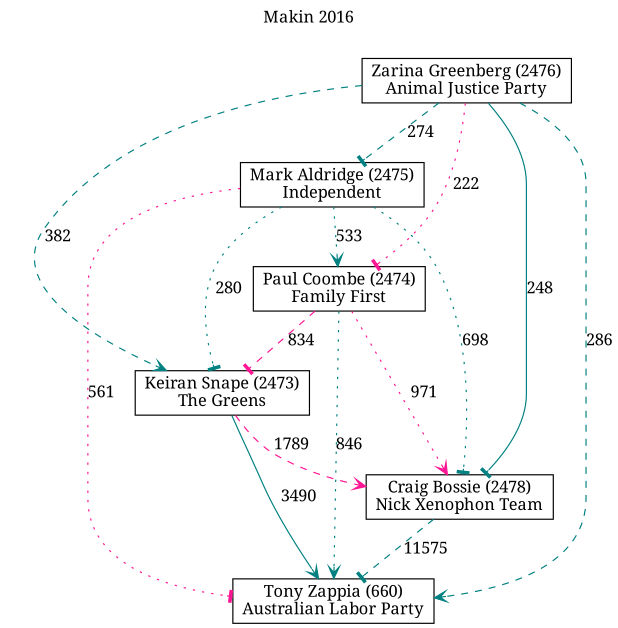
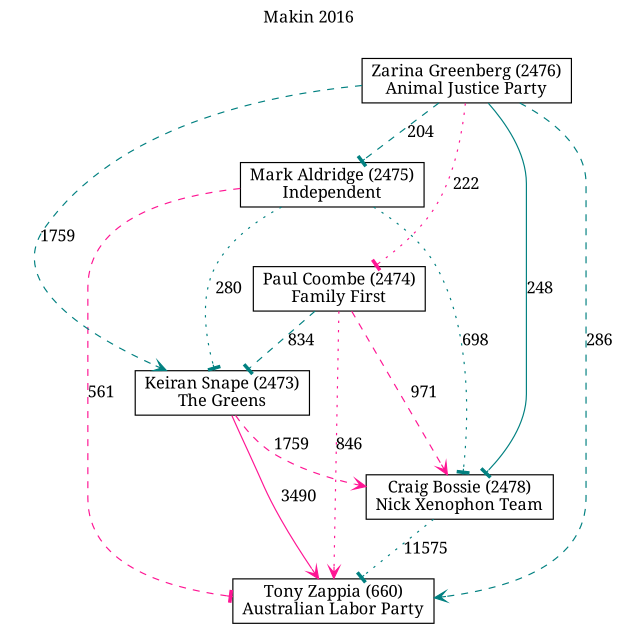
edge "Zarina Greenberg (2476) Animal Justice Party" -> "Mark Aldridge (2475) Independent": label "274" -> "204"
edge "Mark Aldridge (2475) Independent" -> "Paul Coombe (2474) Family First": removed, label "533"
edge "Zarina Greenberg (2476) Animal Justice Party" -> "Keiran Snape (2473) The Greens": label "382" -> "1759"
edge "Paul Coombe (2474) Family First" -> "Keiran Snape (2473) The Greens": color deeppink -> teal
edge "Mark Aldridge (2475) Independent" -> "Tony Zappia (660) Australian Labor Party": style dotted -> dashed
edge "Paul Coombe (2474) Family First" -> "Craig Bossie (2478) Nick Xenophon Team": style dotted -> dashed
edge "Paul Coombe (2474) Family First" -> "Tony Zappia (660) Australian Labor Party": color teal -> deeppink
edge "Keiran Snape (2473) The Greens" -> "Craig Bossie (2478) Nick Xenophon Team": label "1789" -> "1759"
edge "Keiran Snape (2473) The Greens" -> "Tony Zappia (660) Australian Labor Party": color teal -> deeppink
edge "Craig Bossie (2478) Nick Xenophon Team" -> "Tony Zappia (660) Australian Labor Party": style dashed -> dotted
